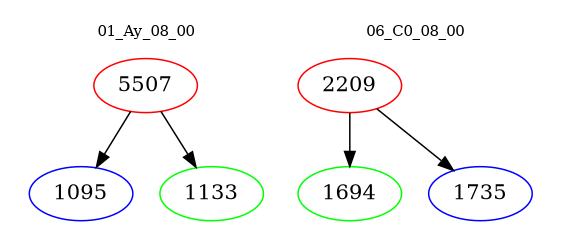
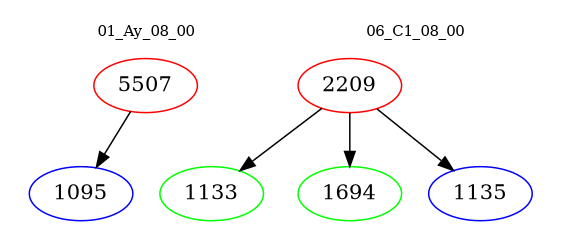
cluster "06_C0_08_00": label "06_C0_08_00" -> "06_C1_08_00"
edge "5507" -> "1133": now "2209" -> "1133"
node "1735": label "1735" -> "1135"
